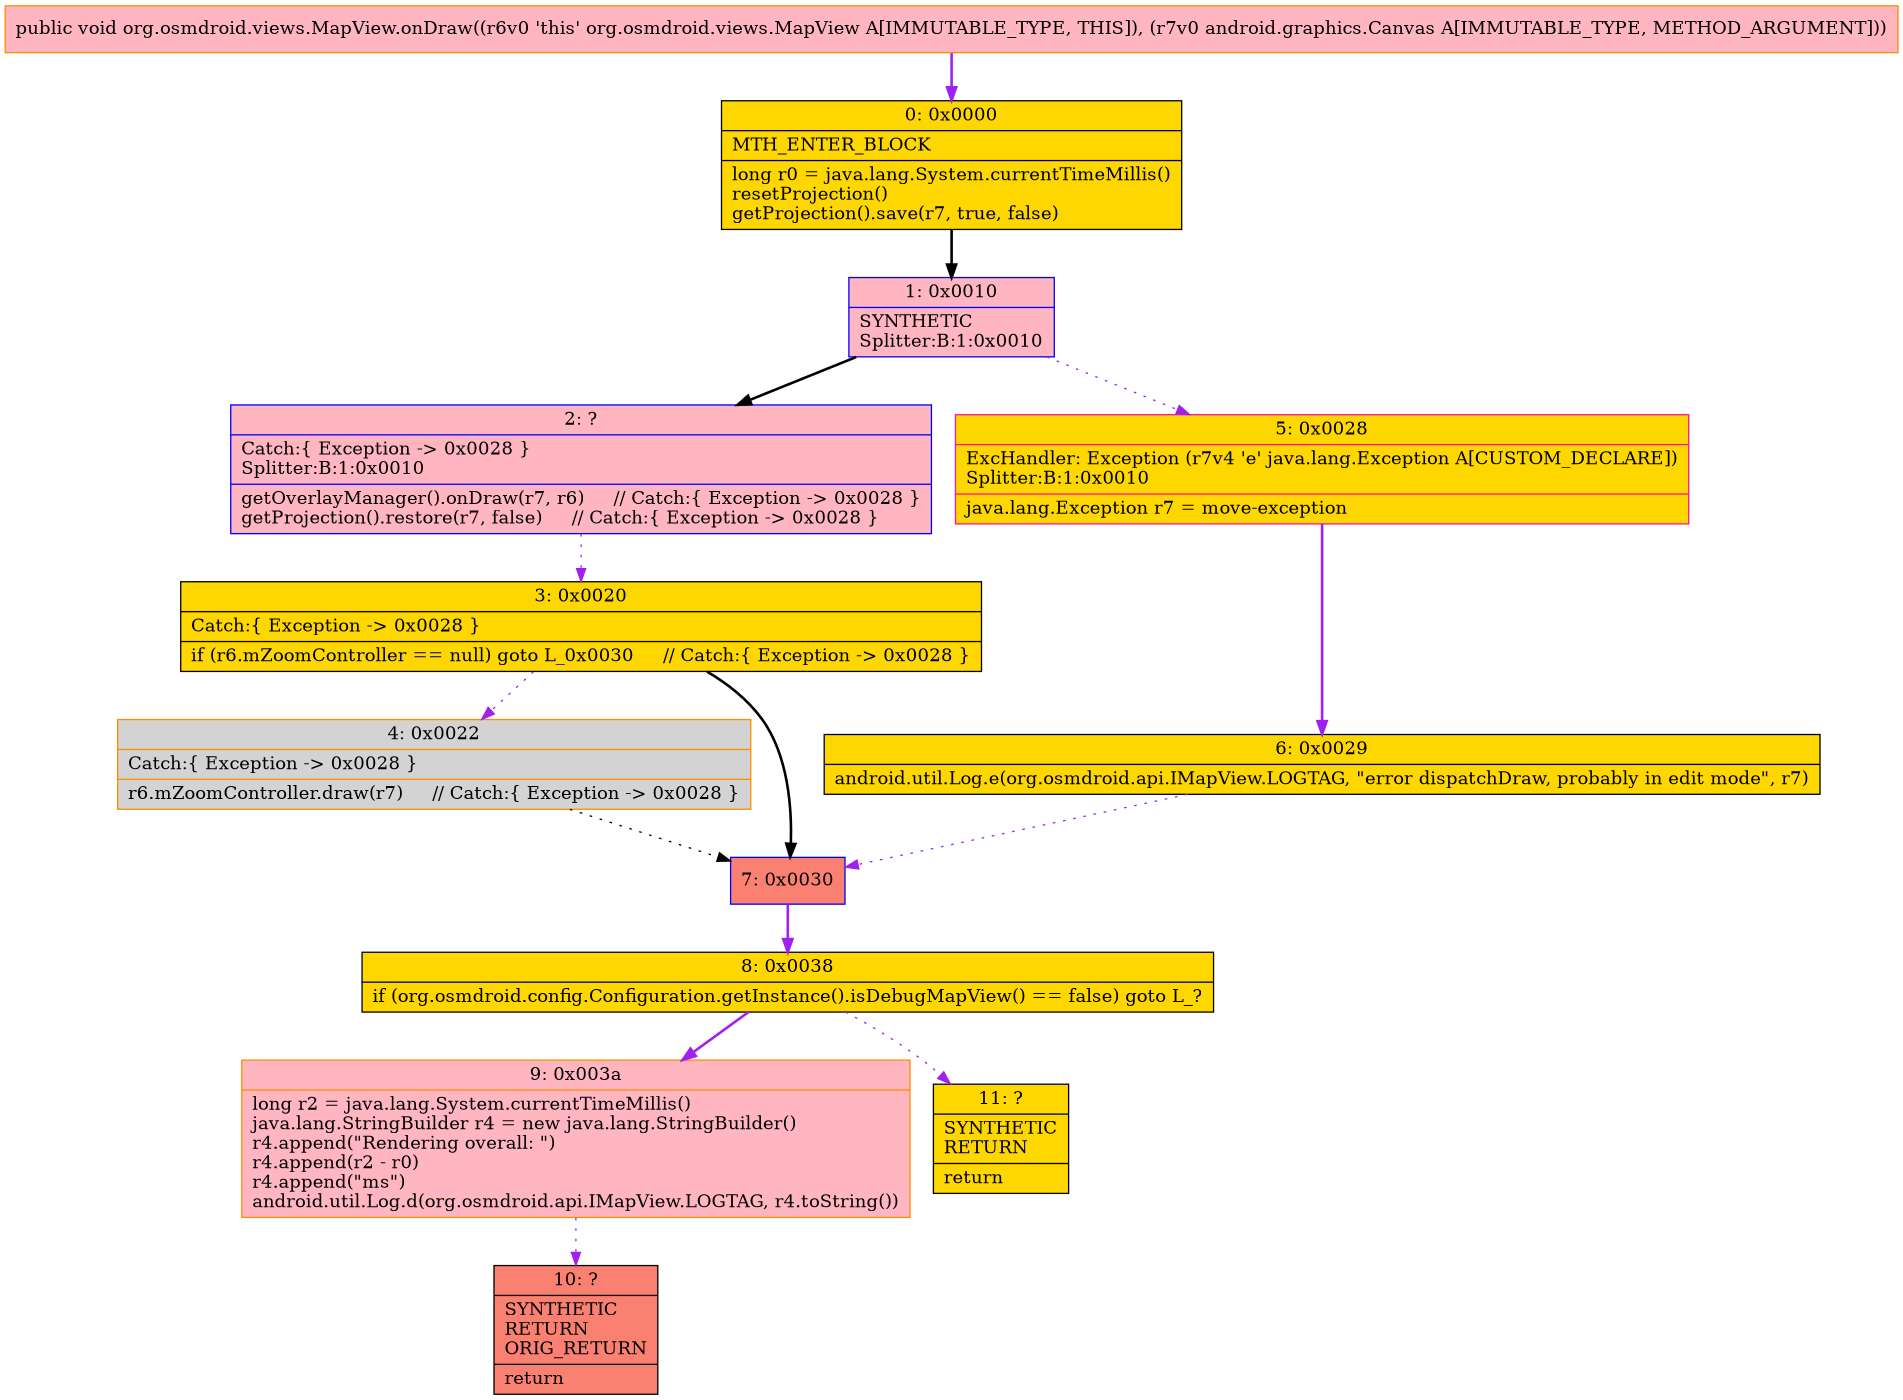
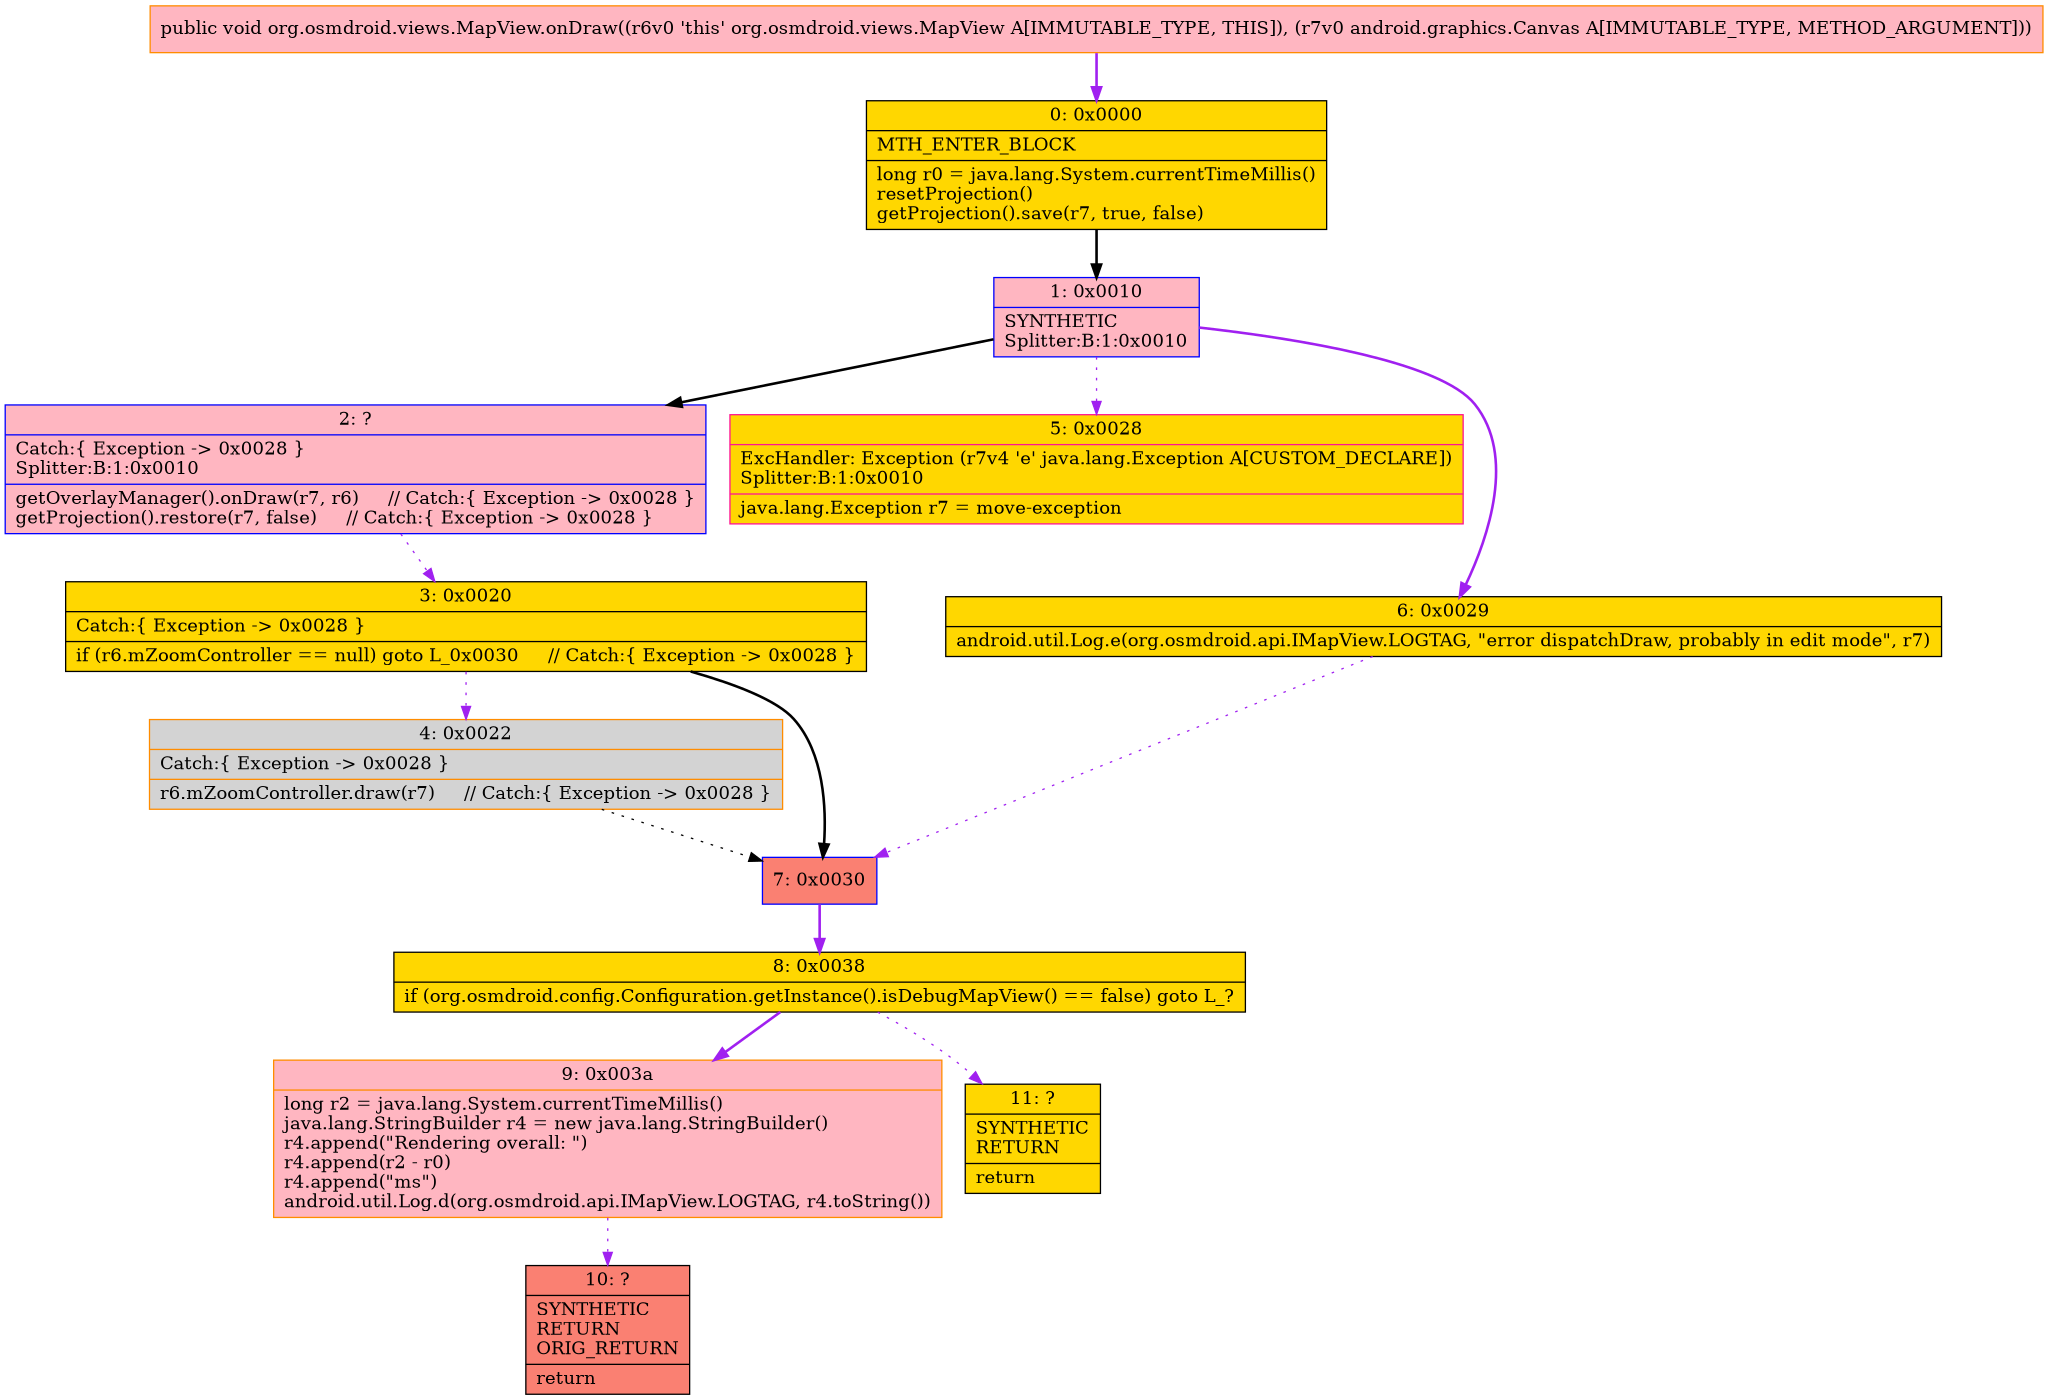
edge "5: 0x0028" -> "6: 0x0029": now "1: 0x0010" -> "6: 0x0029"
